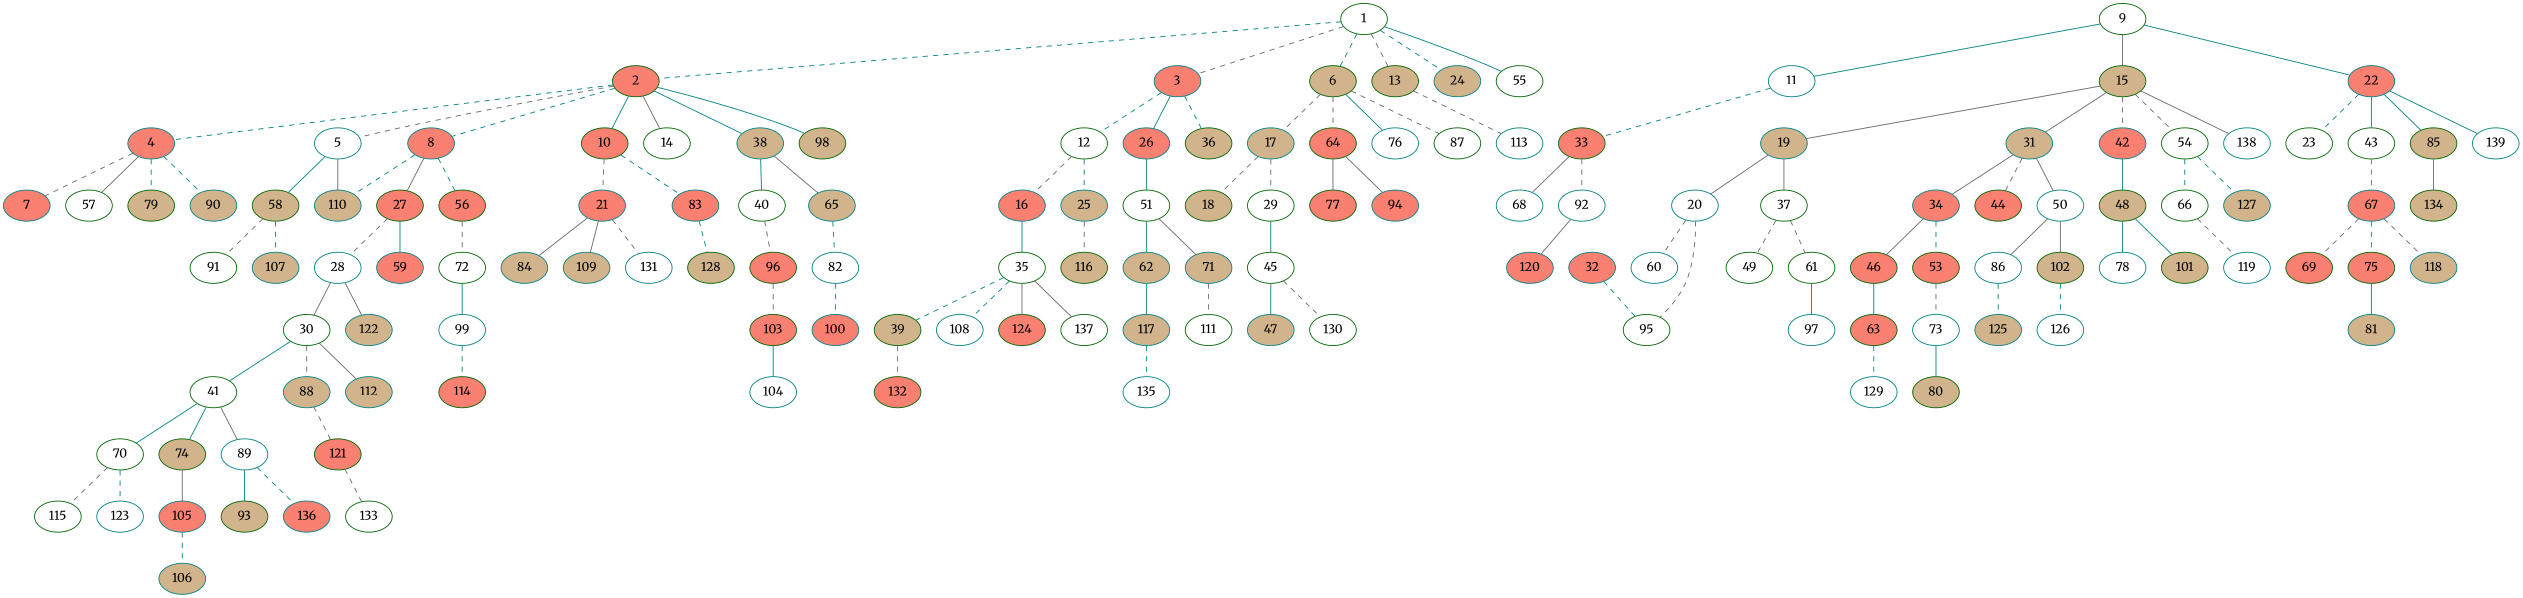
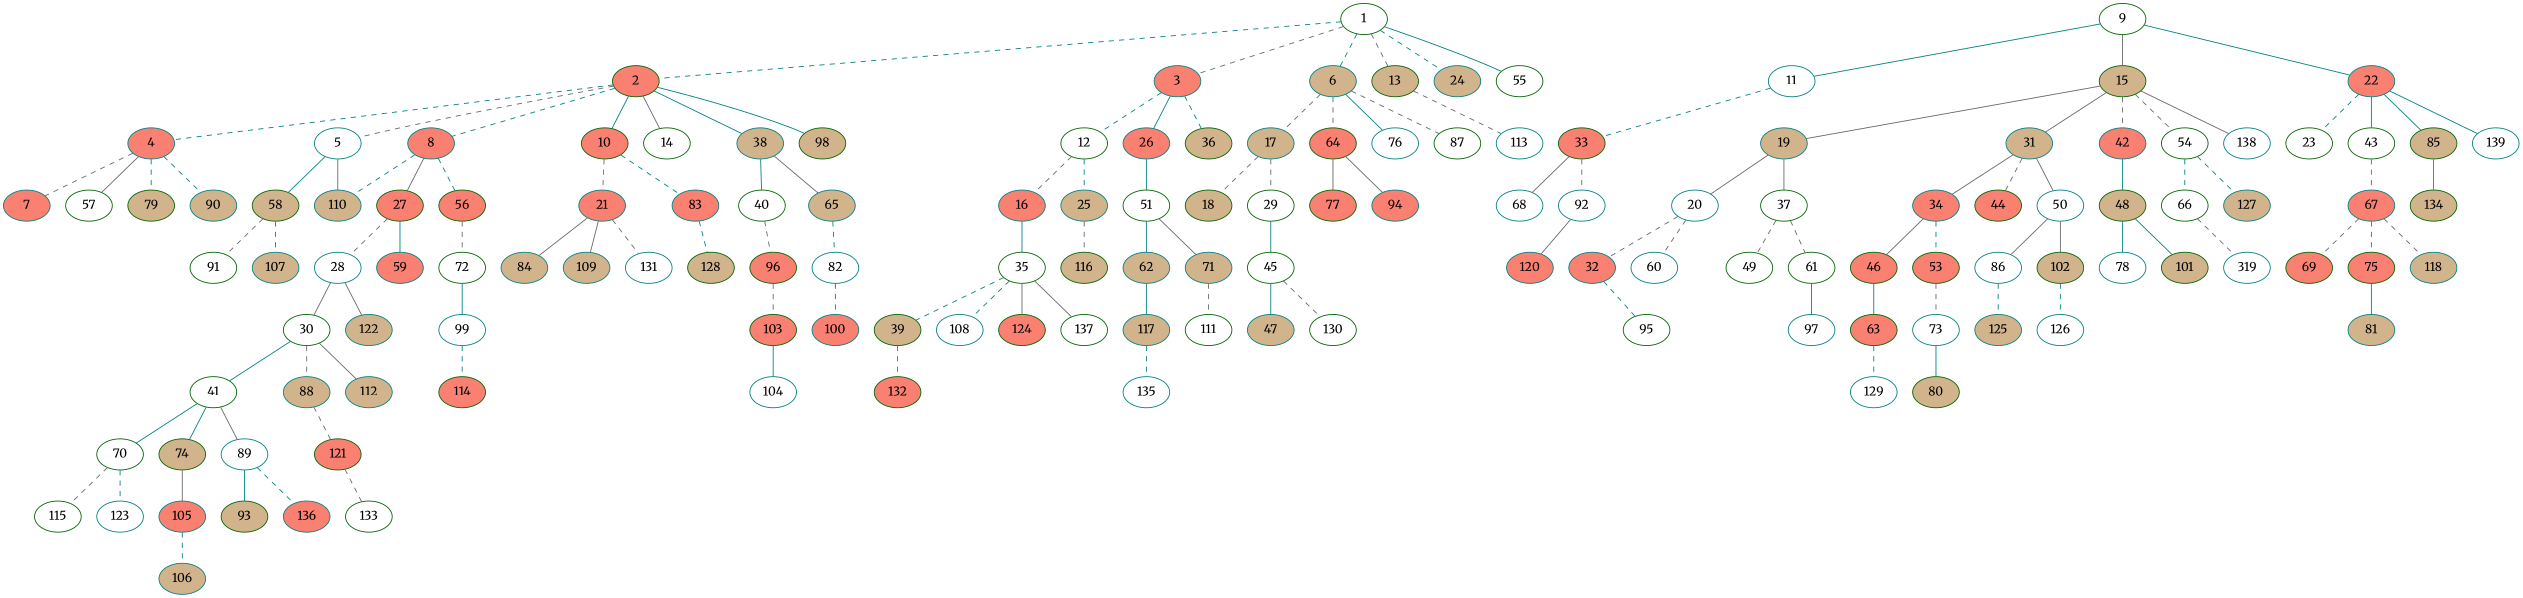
node "6": color darkgreen -> teal
node "119": label "119" -> "319"
edge "20" -- "95": now "20" -- "32"
